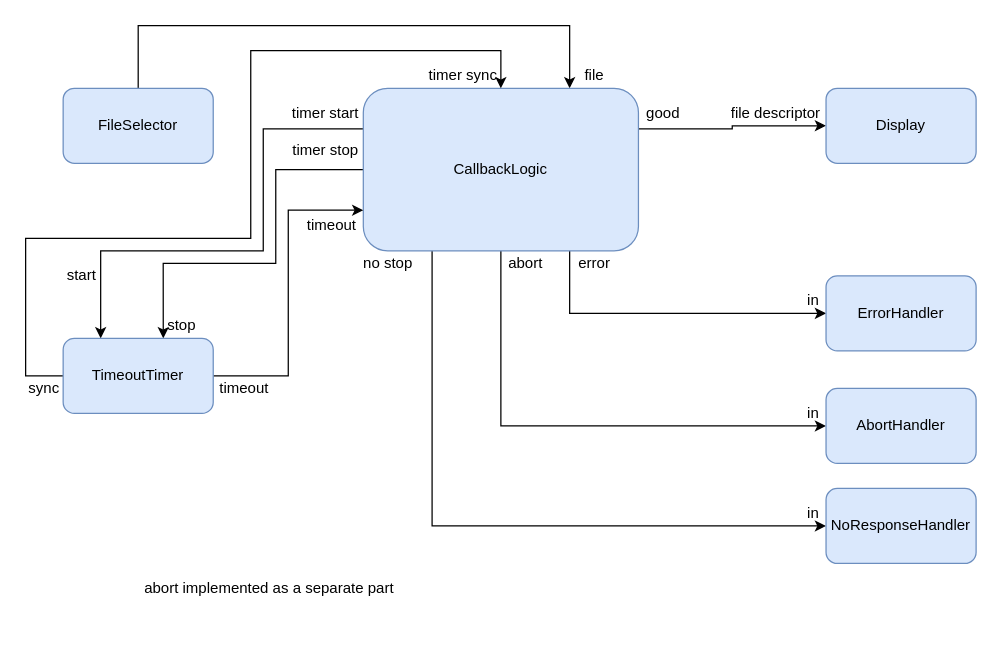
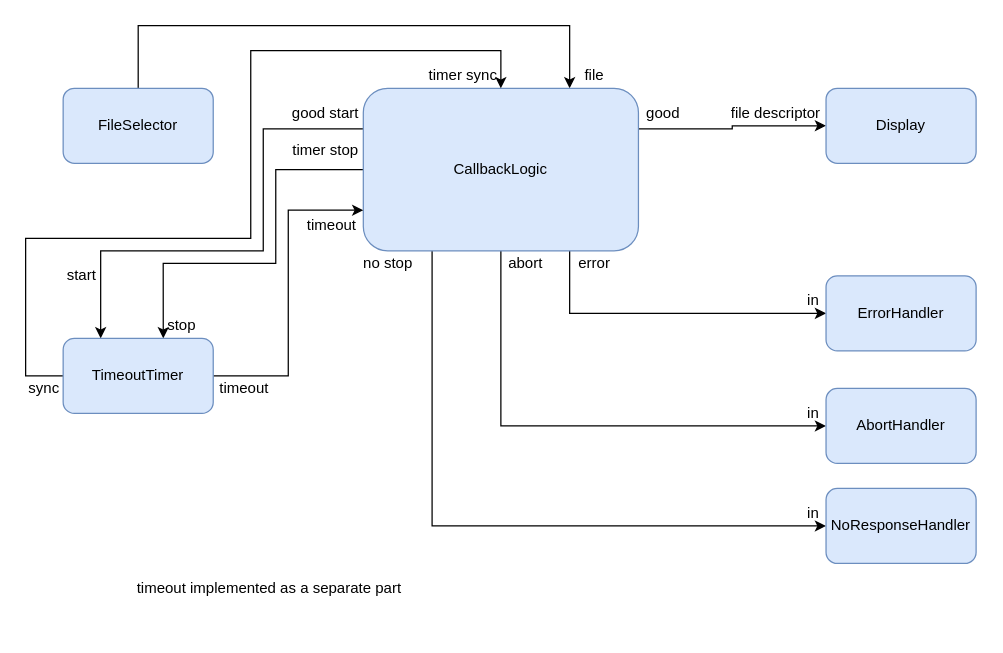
node "timer start": label "timer start" -> "good start"
node "abort implemented as a separate part": label "abort implemented as a separate part" -> "timeout implemented as a separate part"
